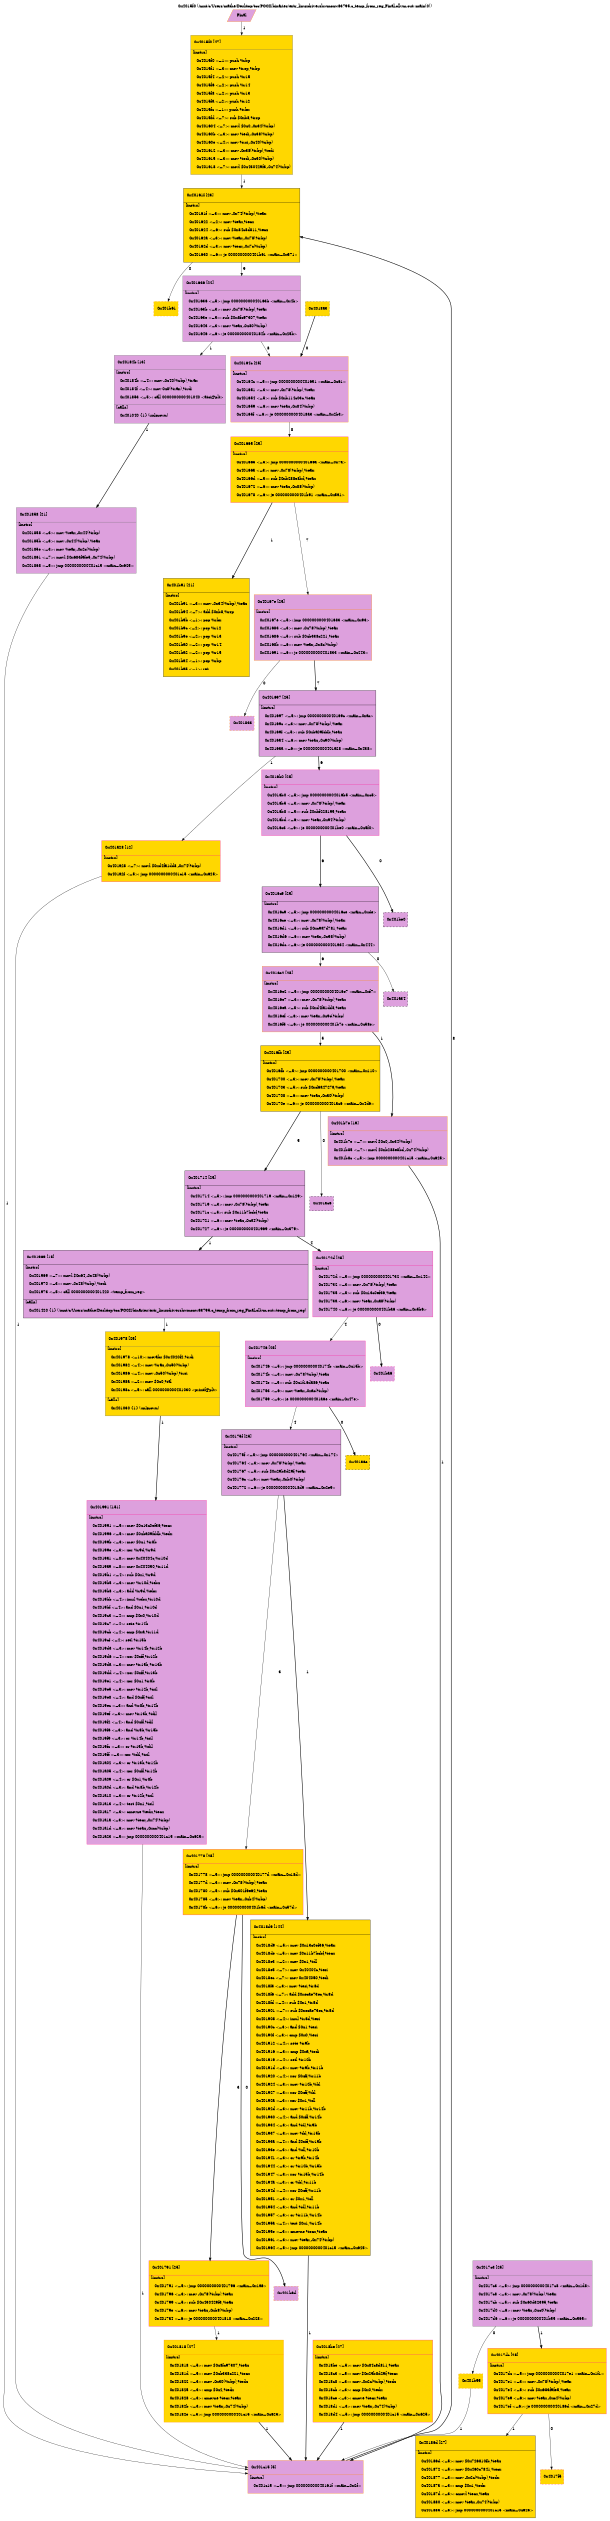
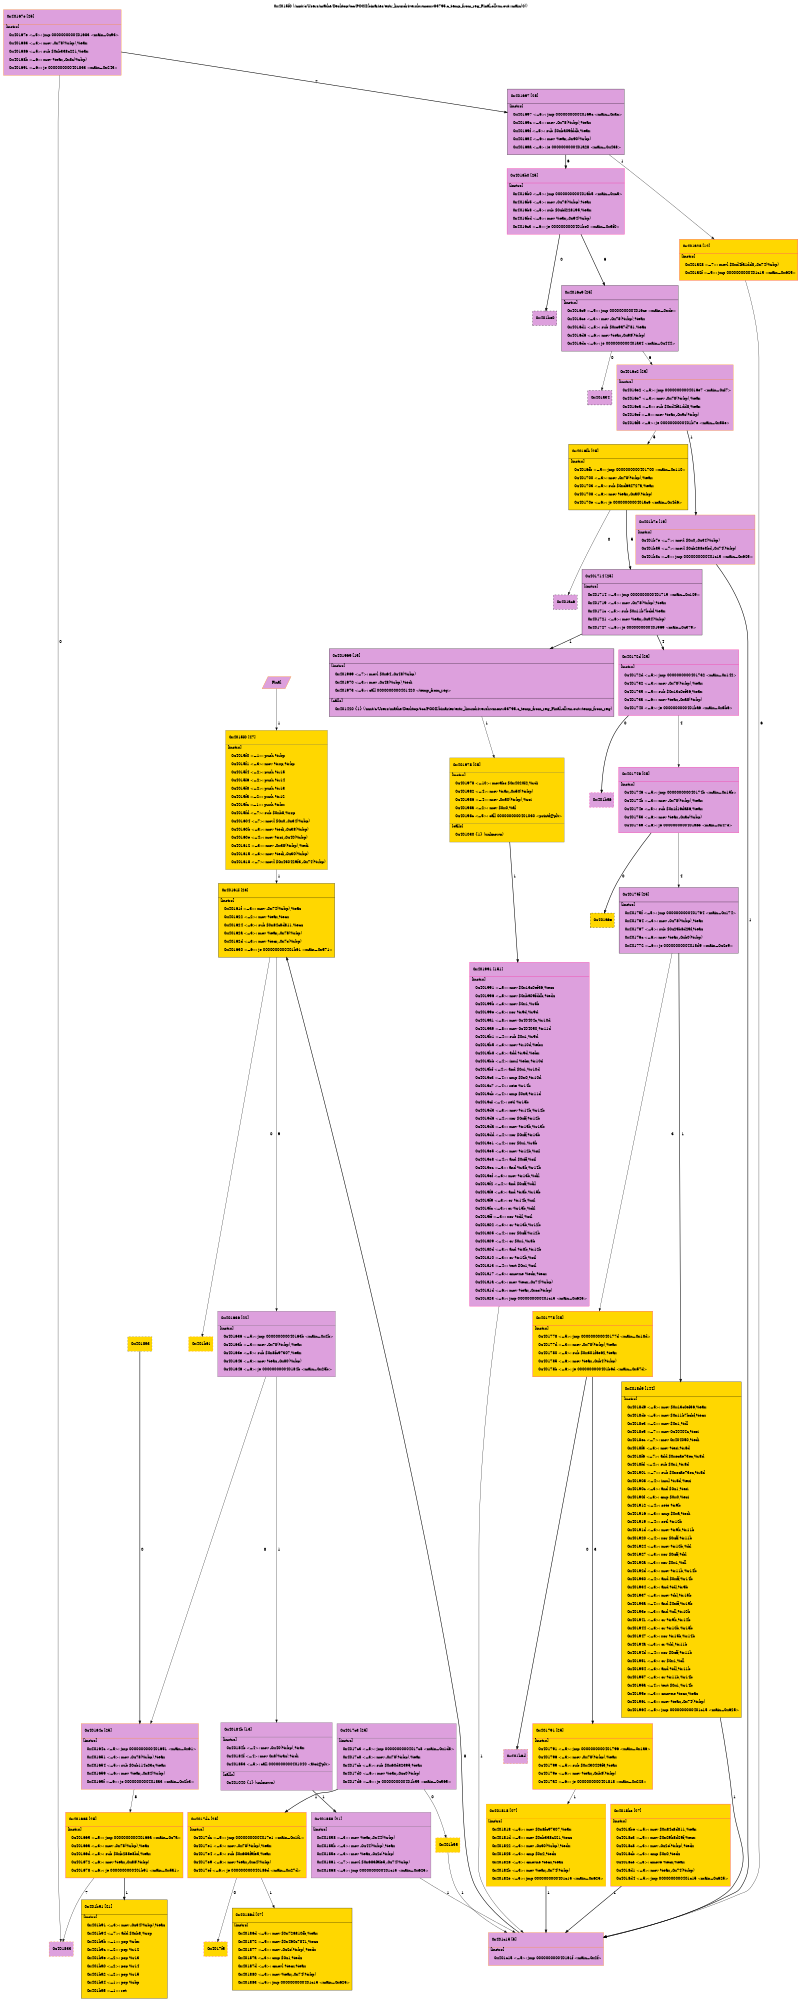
edge "0x401665 [25]" -> "0x40167e [25]": now "0x401665 [25]" -> "0x401833"
edge "0x401a28 [12]" -> "0x401c15 [5]": label " 1" -> " 6"
